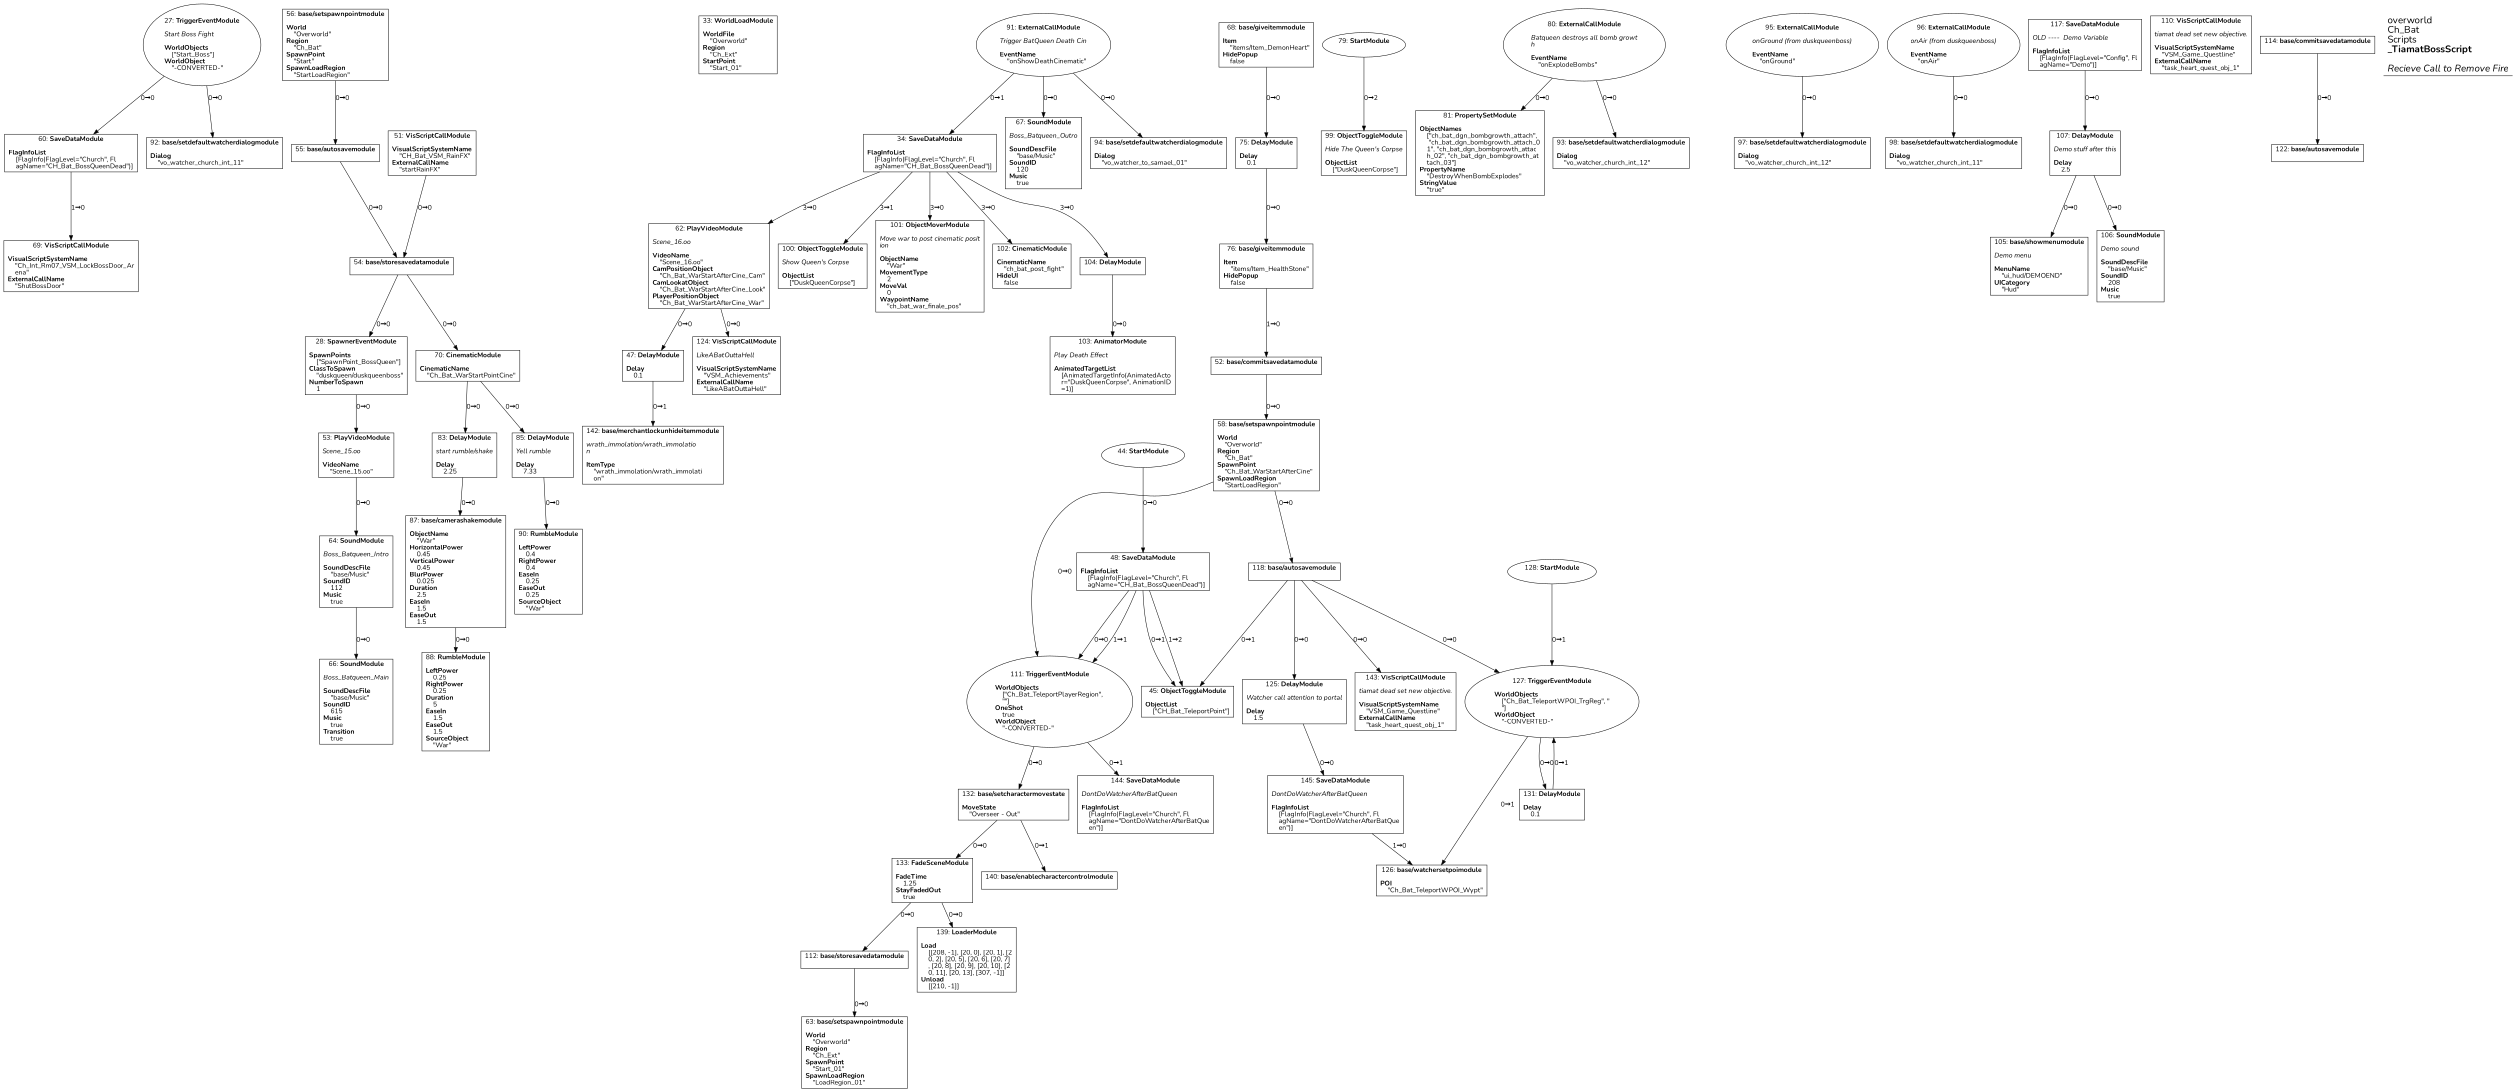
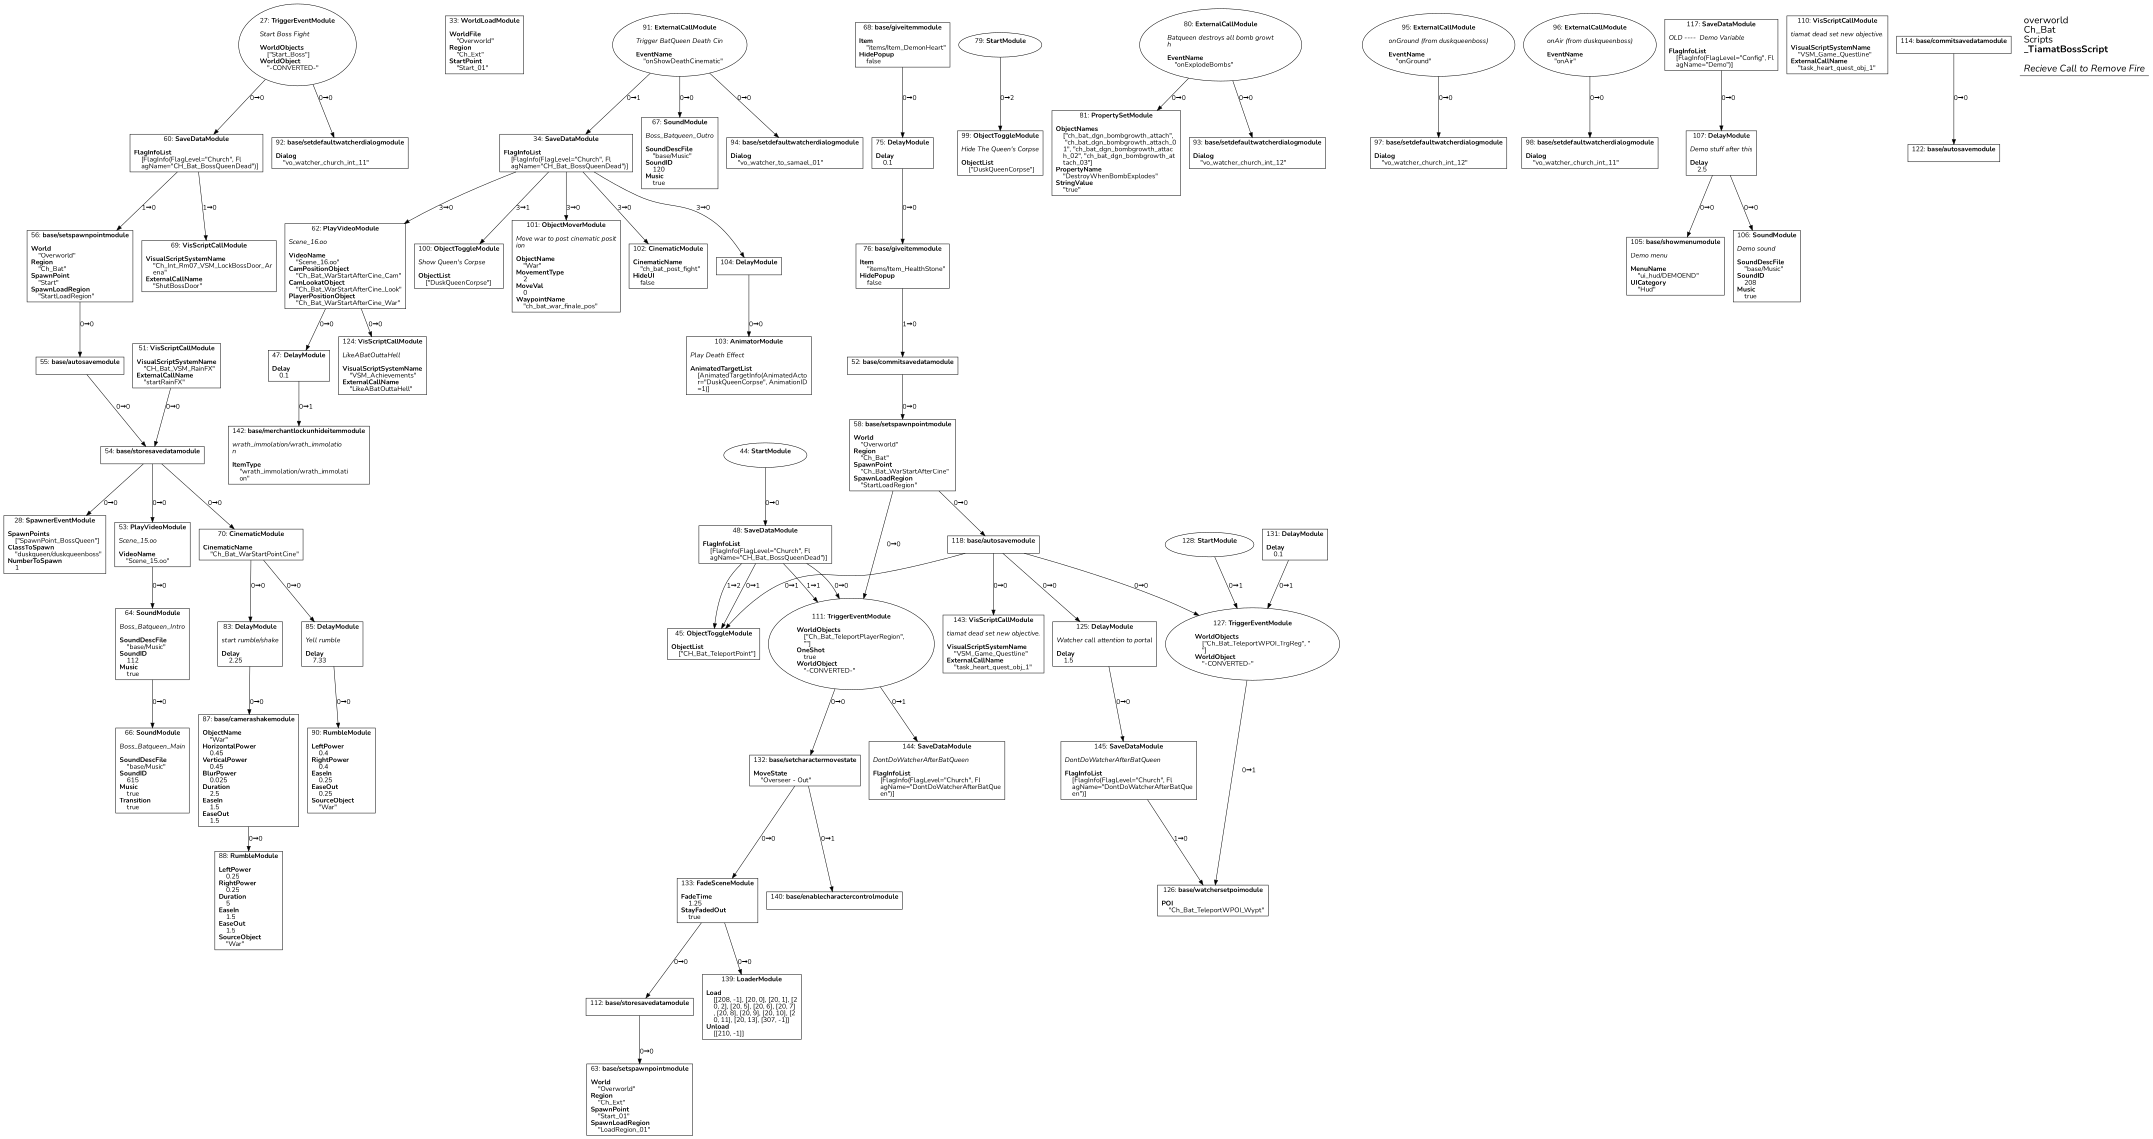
edge "60:" -> "56:": added, label "1→0"
edge "28:" -> "53:": now "54:" -> "53:"
edge "127:" -> "131:": removed, label "0→0"
